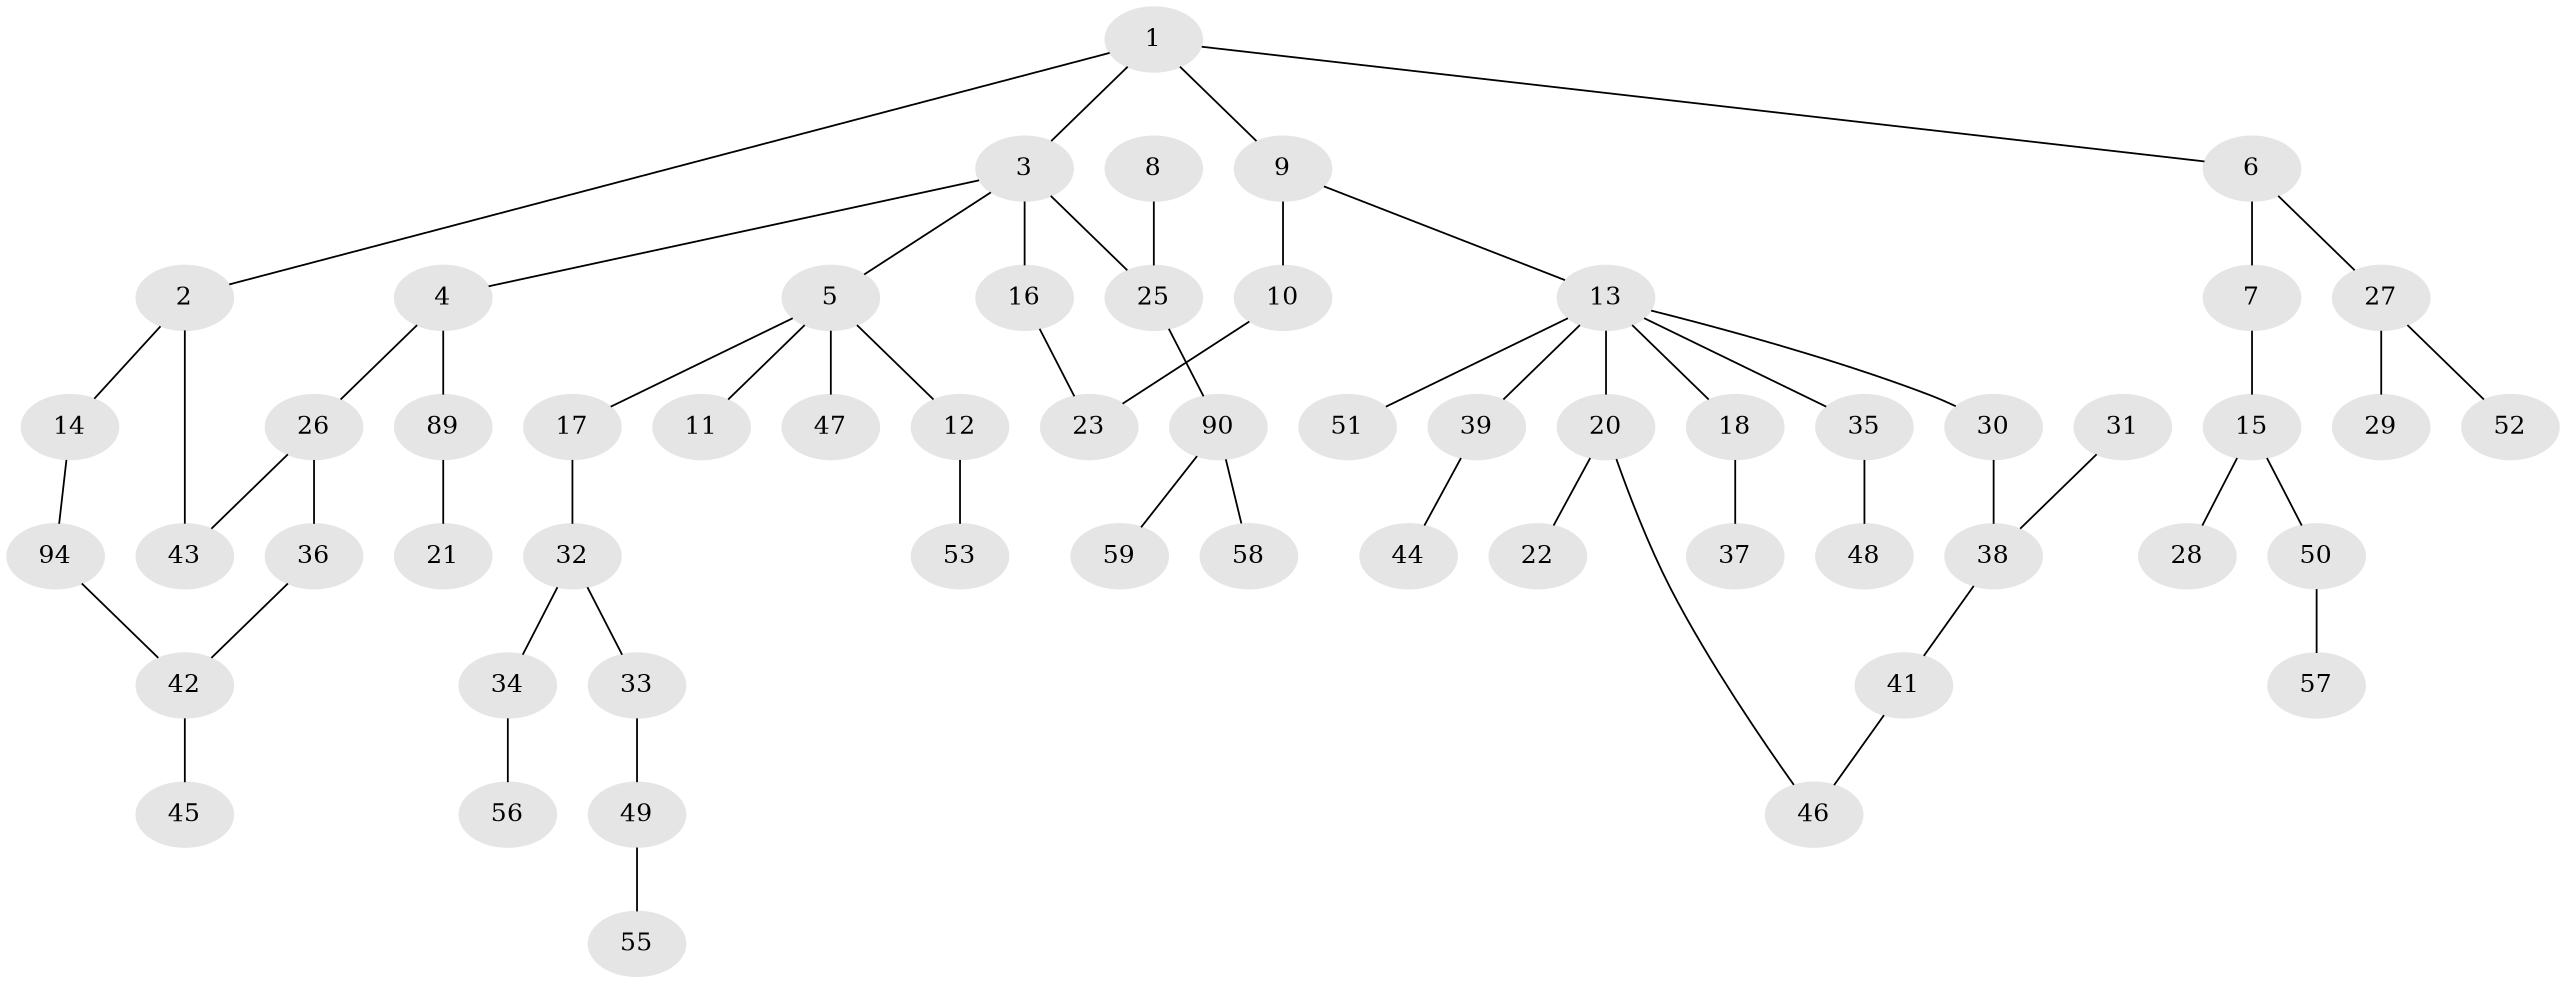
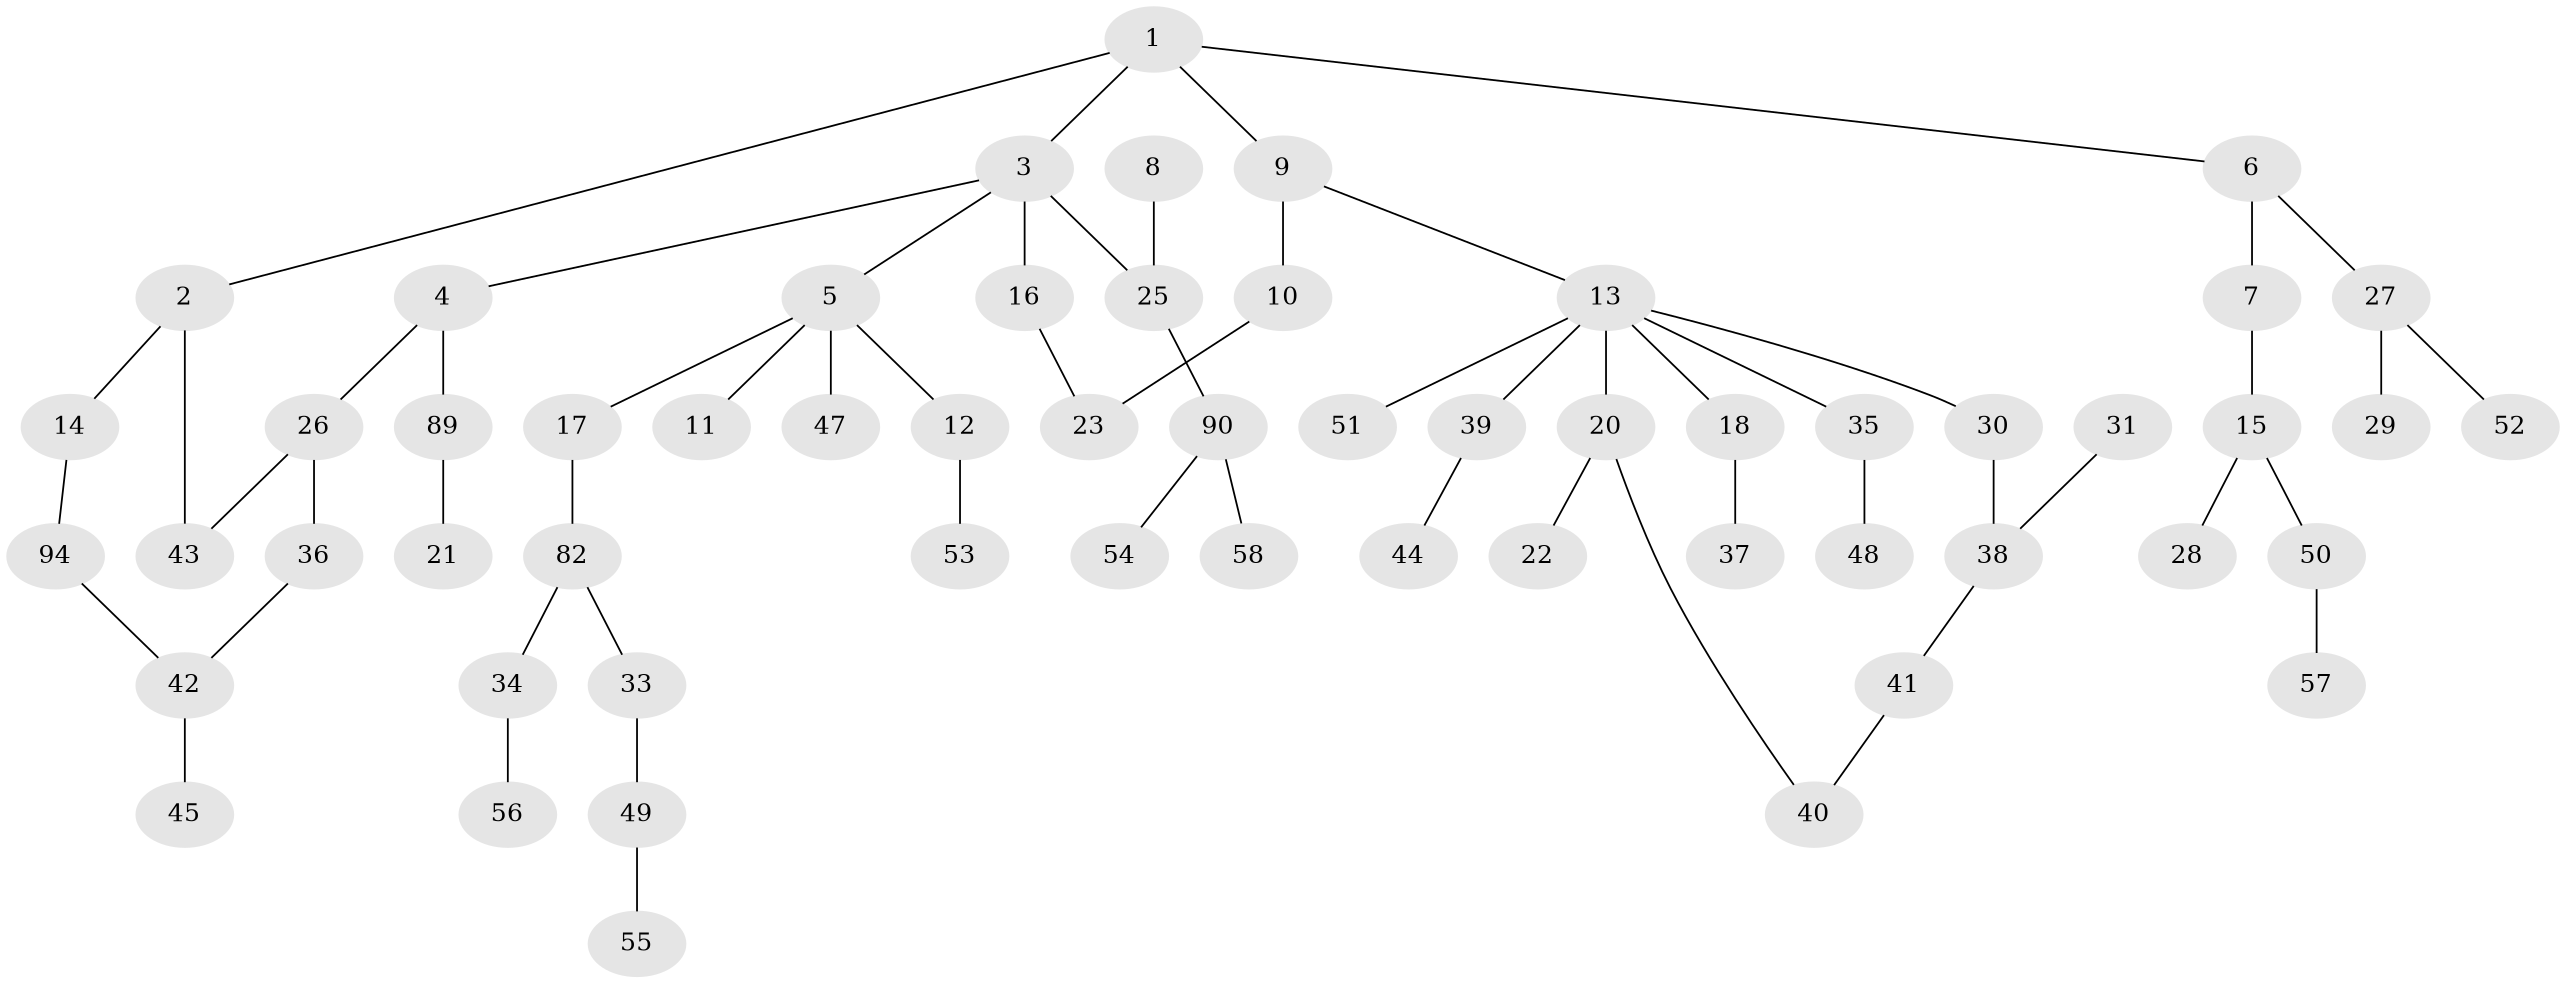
node "32": label "32" -> "82"
node "59": label "59" -> "54"
node "46": label "46" -> "40"
